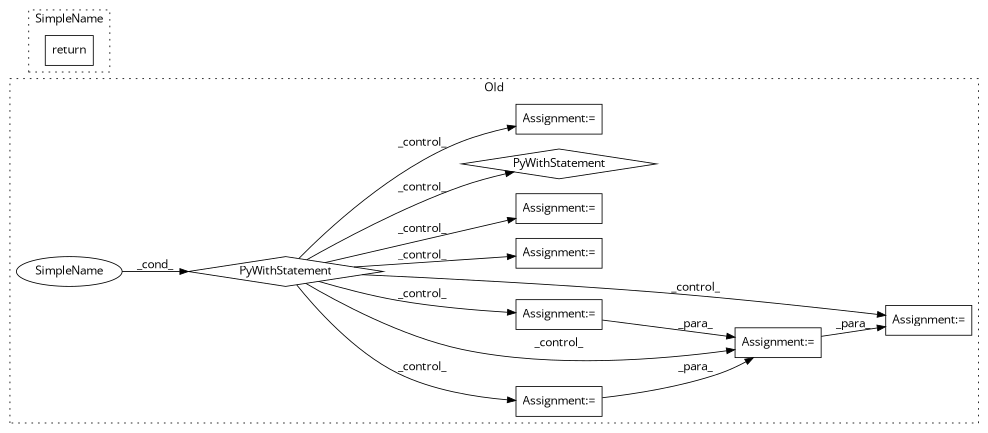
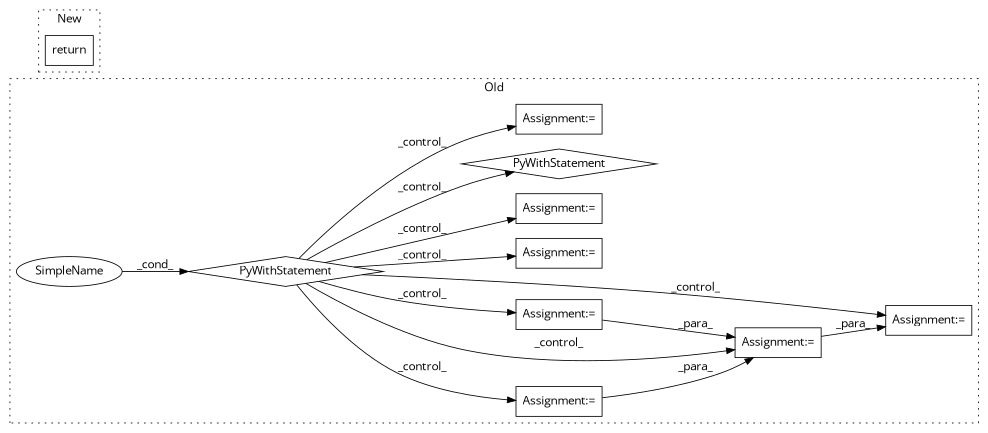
cluster "SimpleName": label "SimpleName" -> "New"
